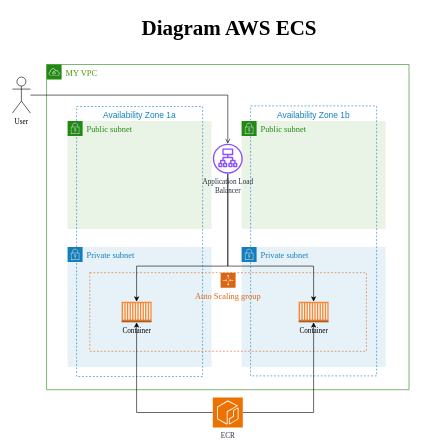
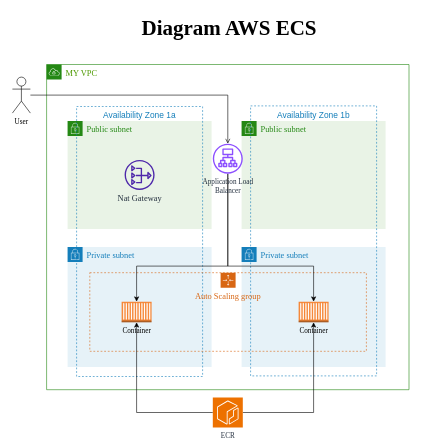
node "Nat Gateway": added
